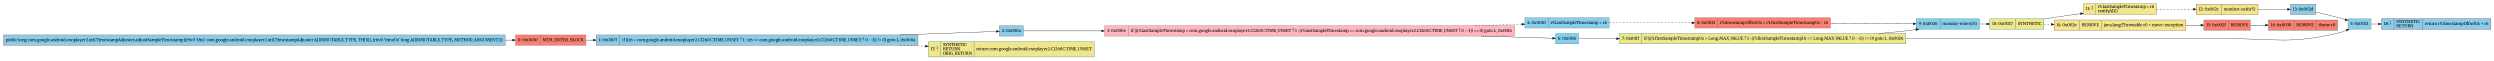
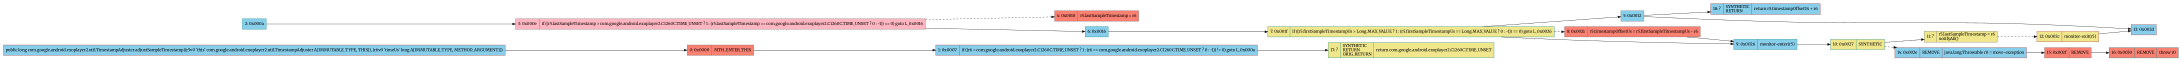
edge "13: 0x002d" -> "5: 0x0012": reversed
node "4: 0x0010": fillcolor skyblue -> salmon
edge "4: 0x0010" -> "8: 0x0021": now "7: 0x001f" -> "8: 0x0021"
node "14: 0x002e": fillcolor khaki -> skyblue
node "2: 0x000a": color brown -> teal
edge "1: 0x0007" -> "2: 0x000a": removed
node "0: 0x0000": text "MTH_ENTER_BLOCK" -> "MTH_ENTER_THIS"
edge "1: 0x0007" -> "17: ?": style dashed -> solid
